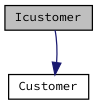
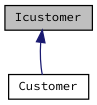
edge "Icustomer" -> "Customer": reversed
